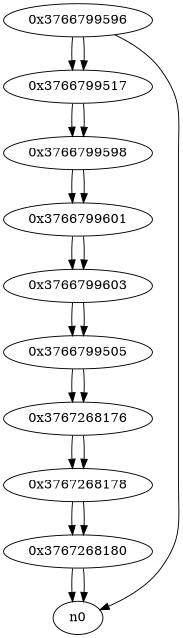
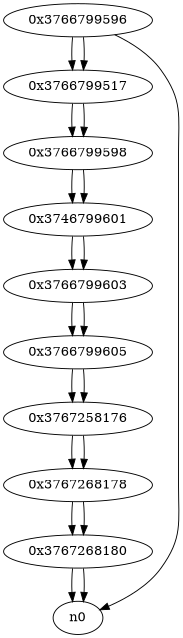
node "0x3766799601": label "0x3766799601" -> "0x3746799601"
node "0x3766799505": label "0x3766799505" -> "0x3766799605"
node "0x3767268176": label "0x3767268176" -> "0x3767258176"
